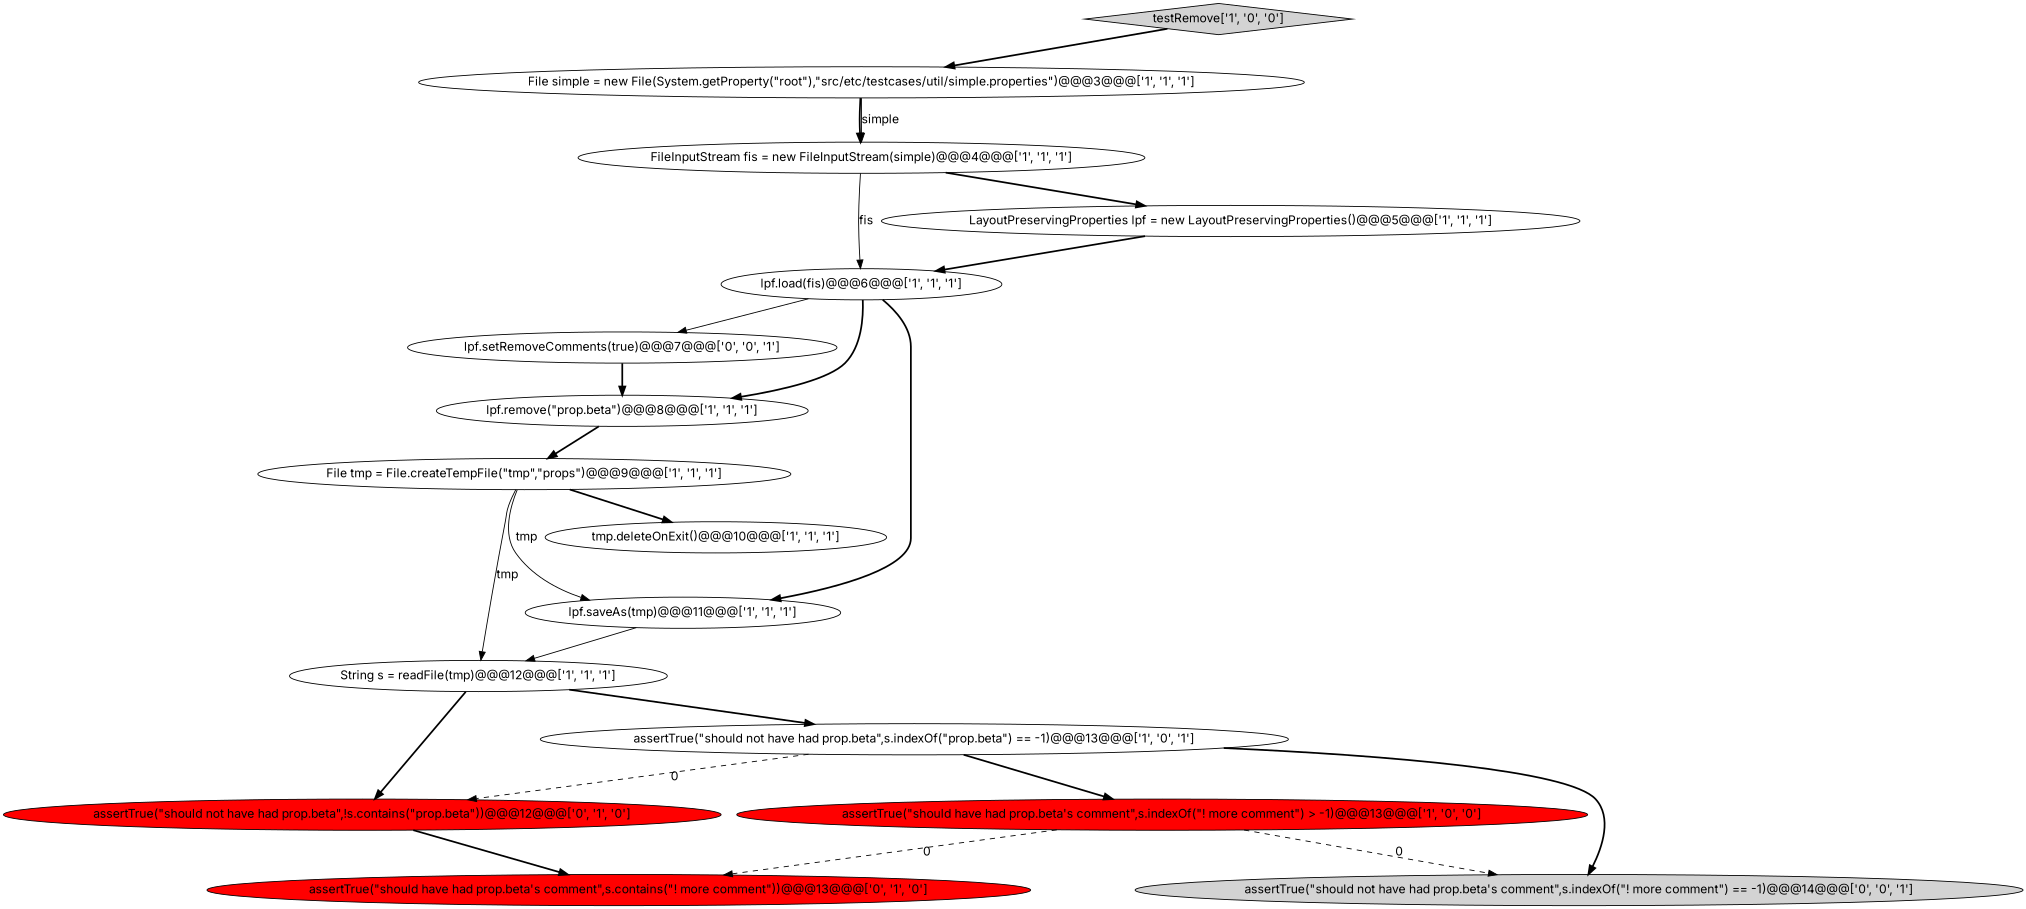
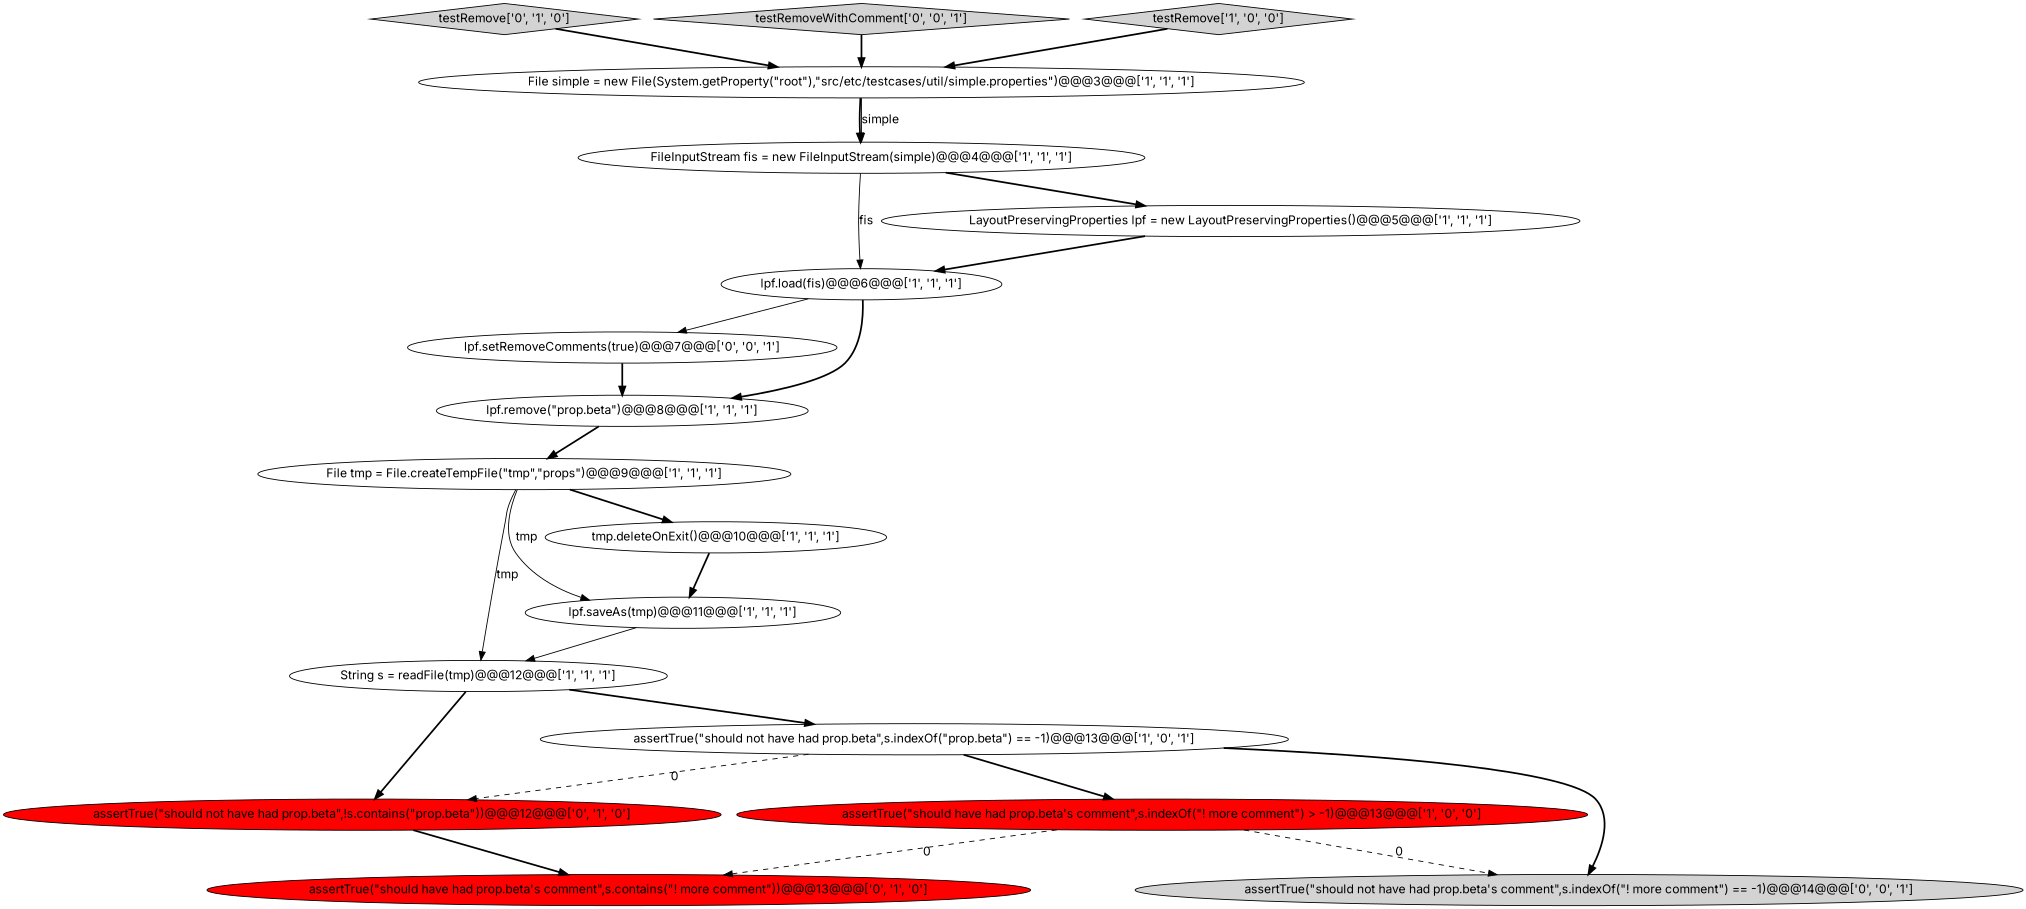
node "testRemove['0', '1', '0']": added
node "testRemoveWithComment['0', '0', '1']": added
edge "lpf.load(fis)@@@6@@@['1', '1', '1']" -> "lpf.saveAs(tmp)@@@11@@@['1', '1', '1']": now "tmp.deleteOnExit()@@@10@@@['1', '1', '1']" -> "lpf.saveAs(tmp)@@@11@@@['1', '1', '1']"
